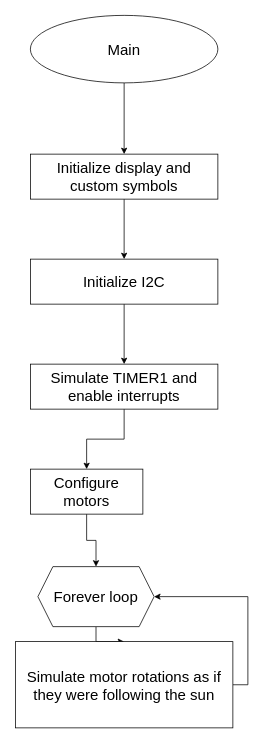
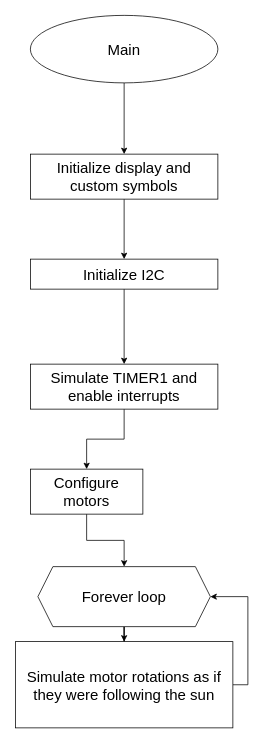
node "Initialize I2C": size 188x45 -> 188x30
node "Forever loop": size 116x60 -> 173x60
